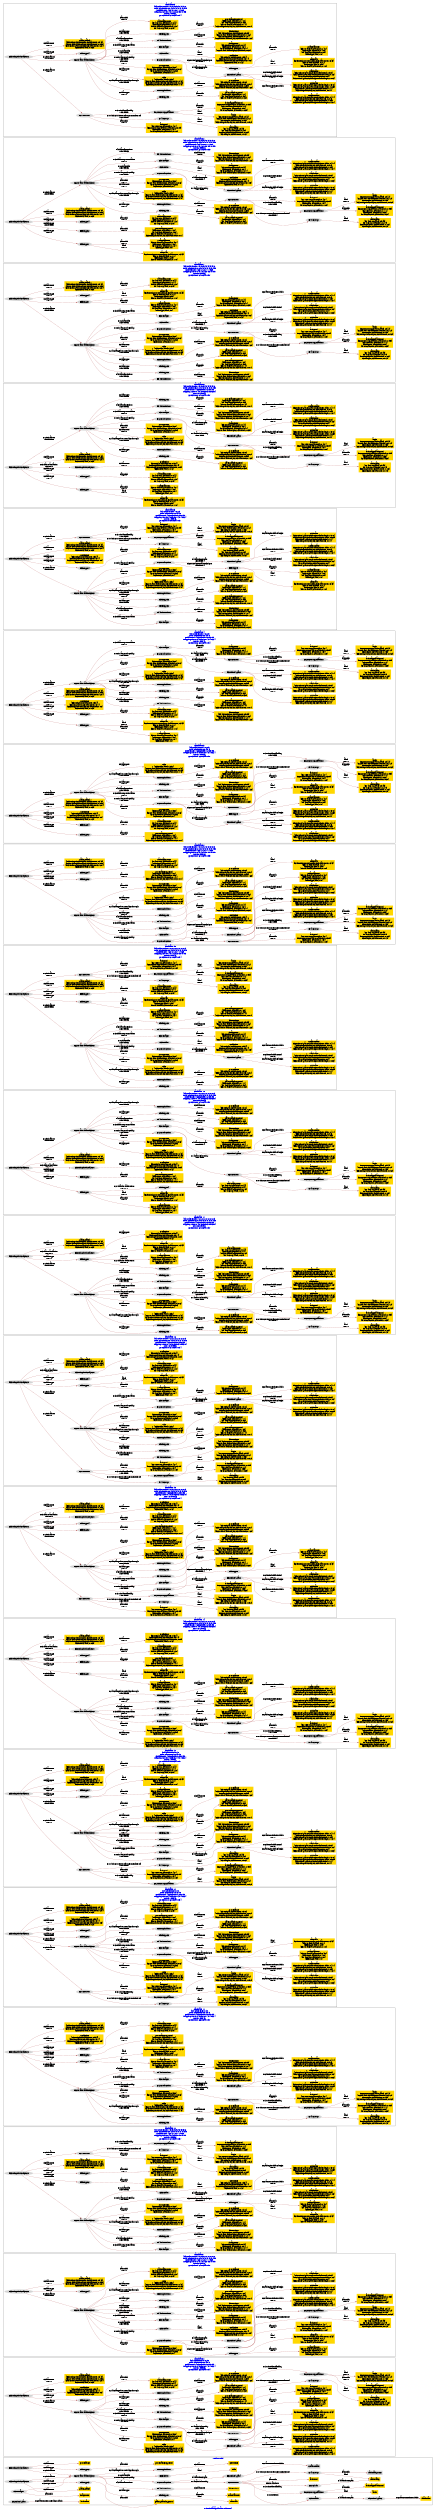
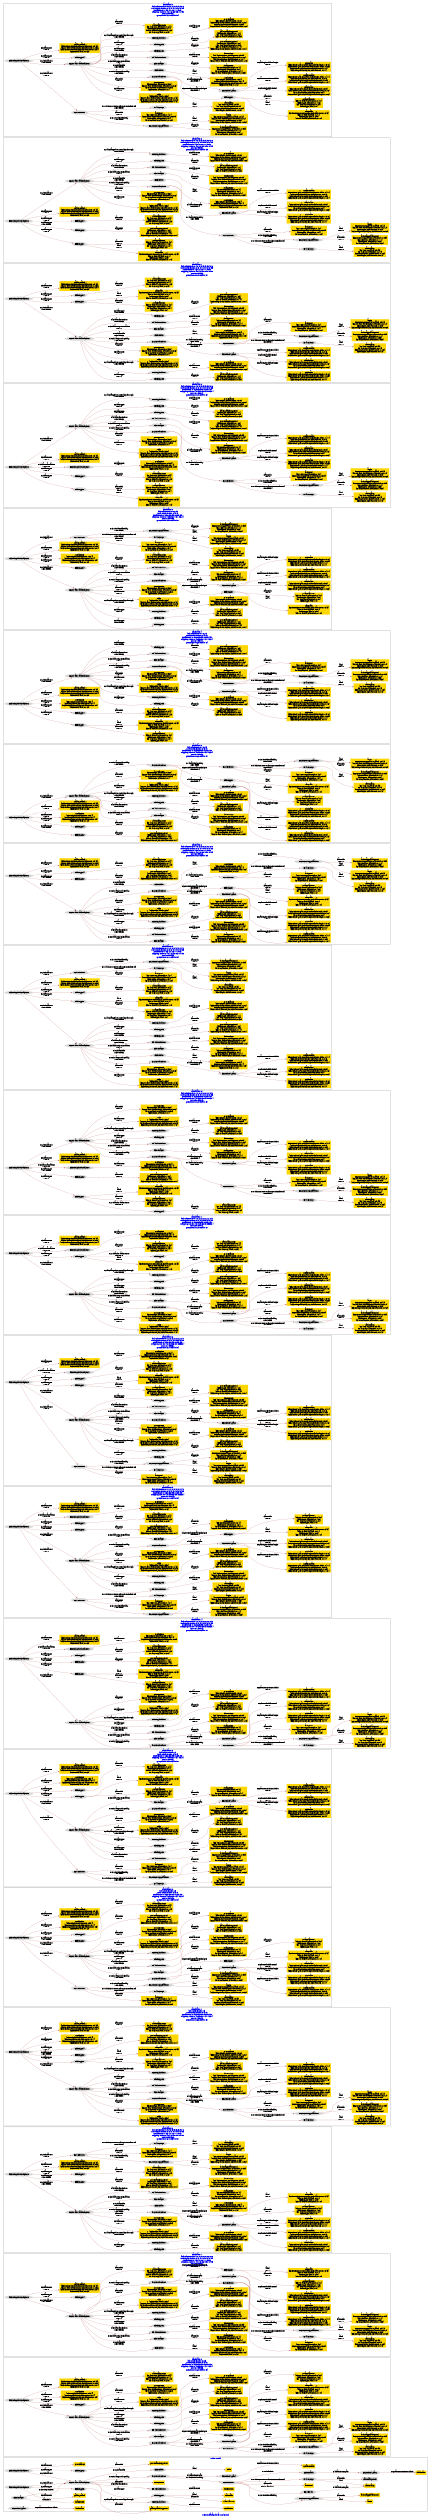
node "creationDate": fillcolor lightgray -> gold
node "sourceURL": added
edge "E52_Time-Span1" -> "birthDate": label "P82_at_some_ownership_within" -> "P82_at_some_time_within"
